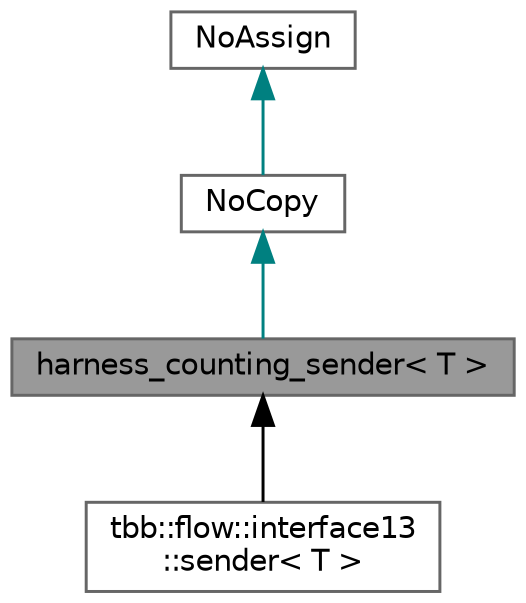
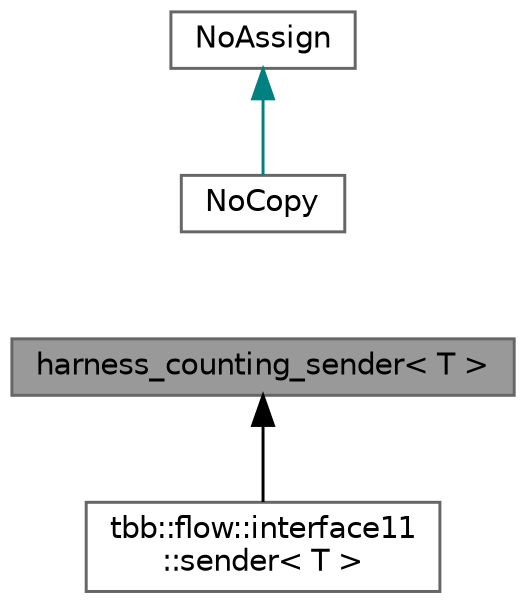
edge "harness_counting_sender< T >" -> "NoCopy": removed
node "tbb::flow::interface13 ::sender< T >": label "tbb::flow::interface13 ::sender< T >" -> "tbb::flow::interface11 ::sender< T >"
